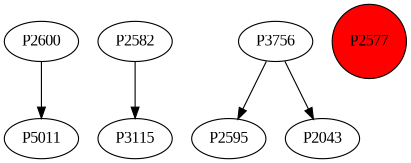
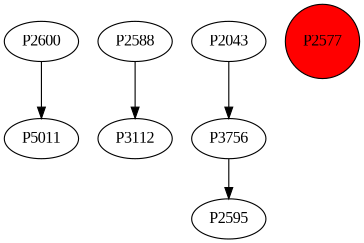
node "P2582": label "P2582" -> "P2588"
edge "P3756" -> "P2043": reversed
node "P3115": label "P3115" -> "P3112"
